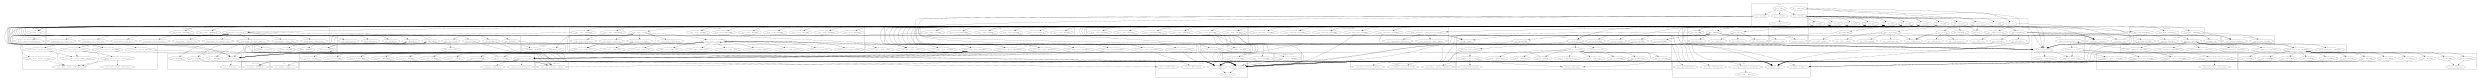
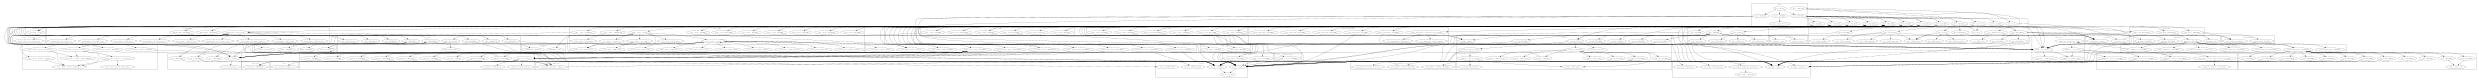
node "Config::CORE:substcont": removed
